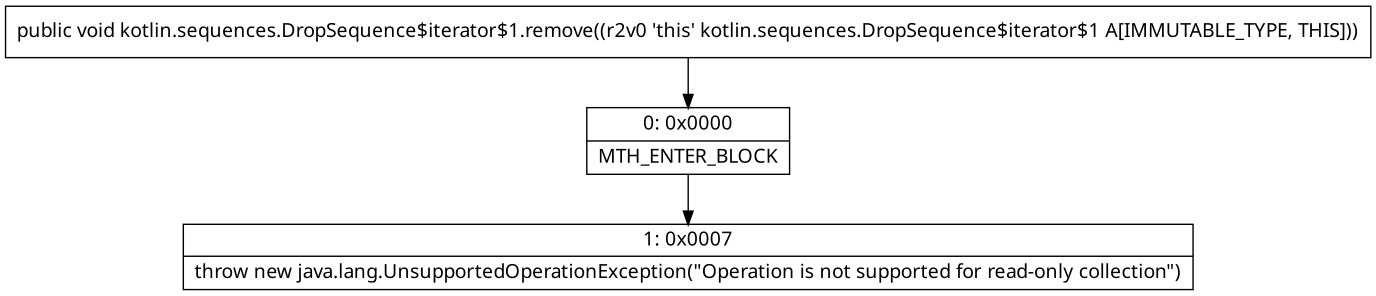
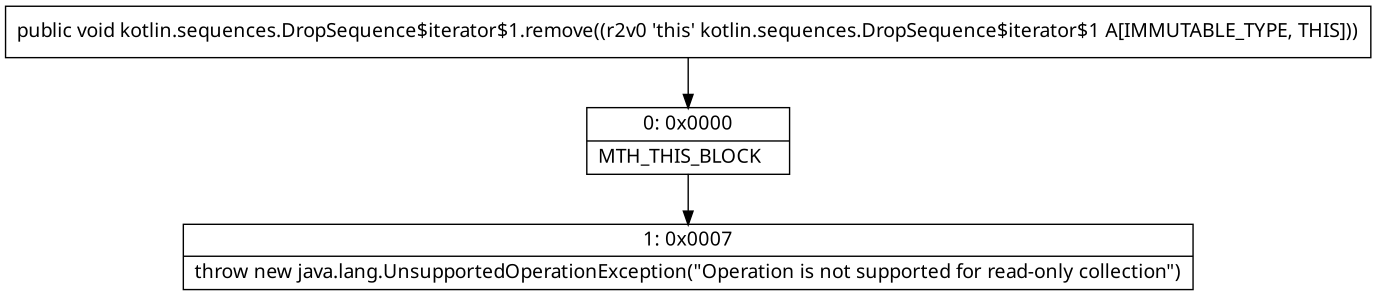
node "0: 0x0000": text "MTH_ENTER_BLOCK" -> "MTH_THIS_BLOCK"
